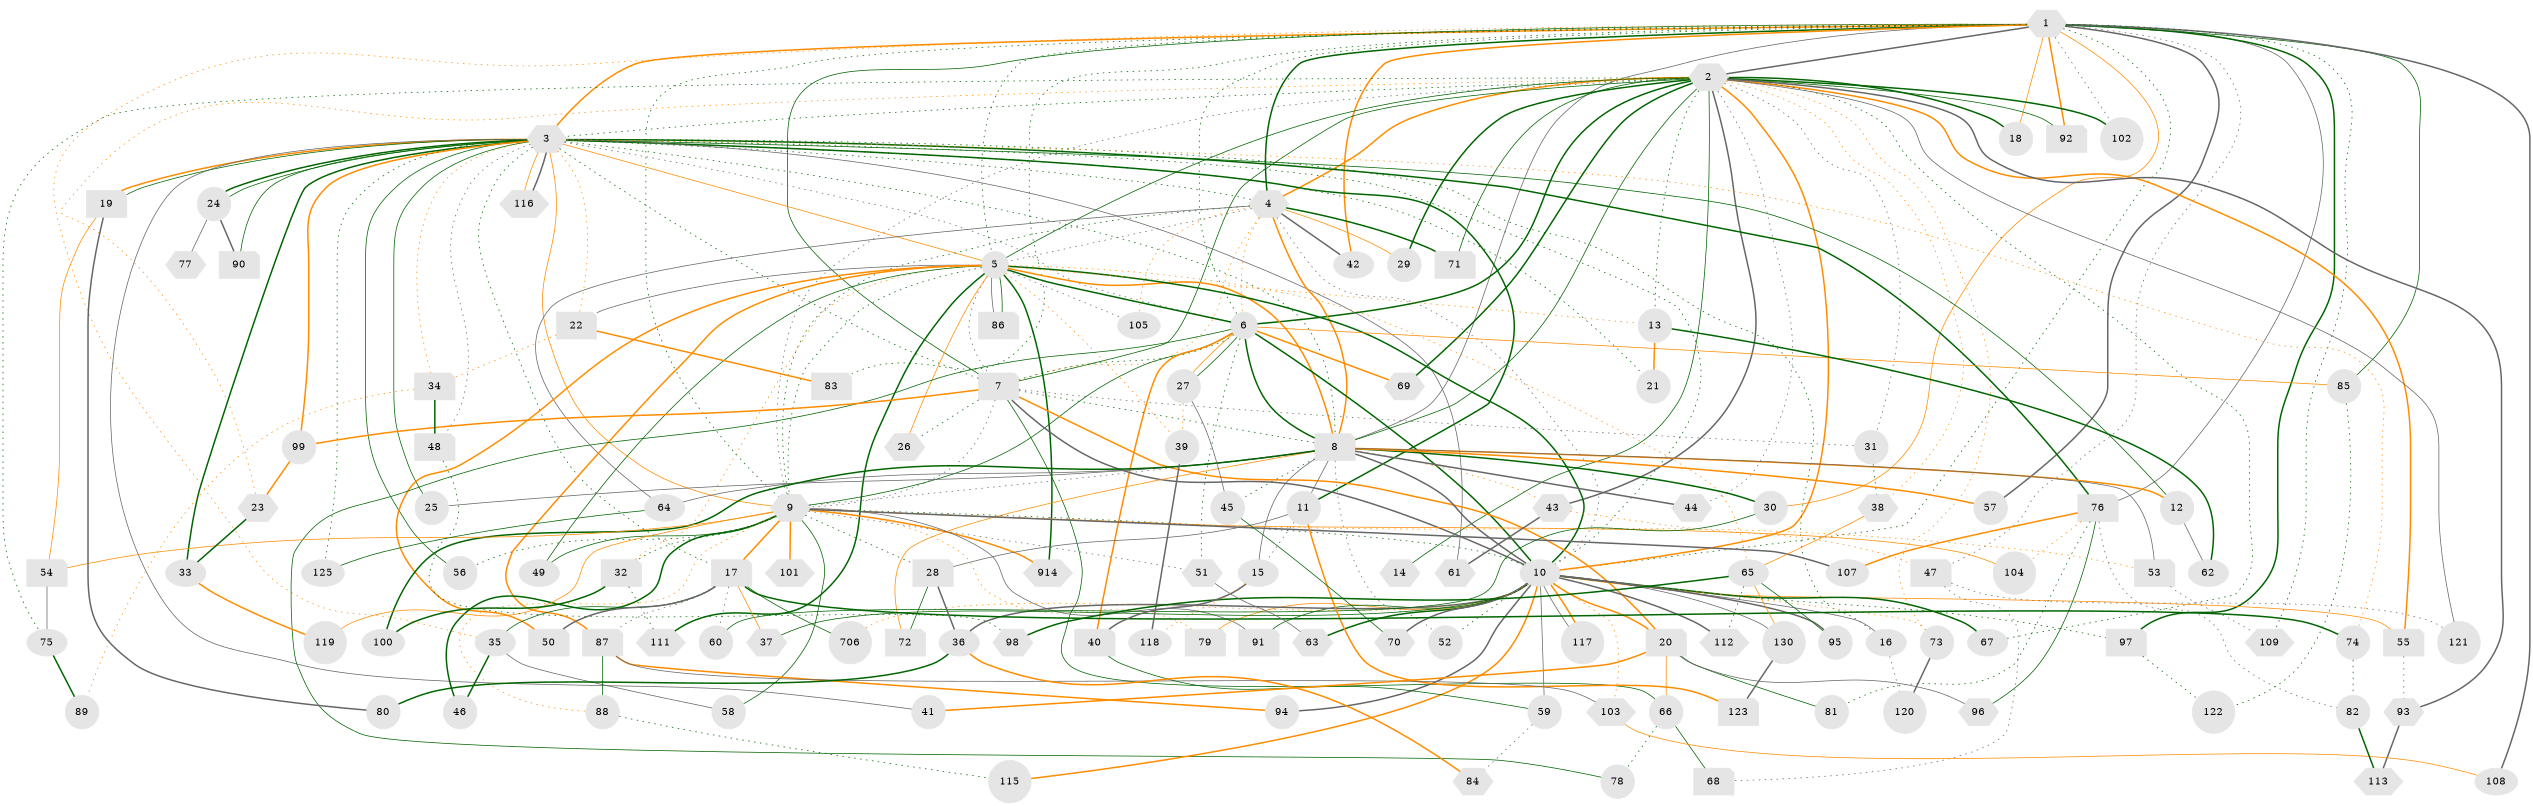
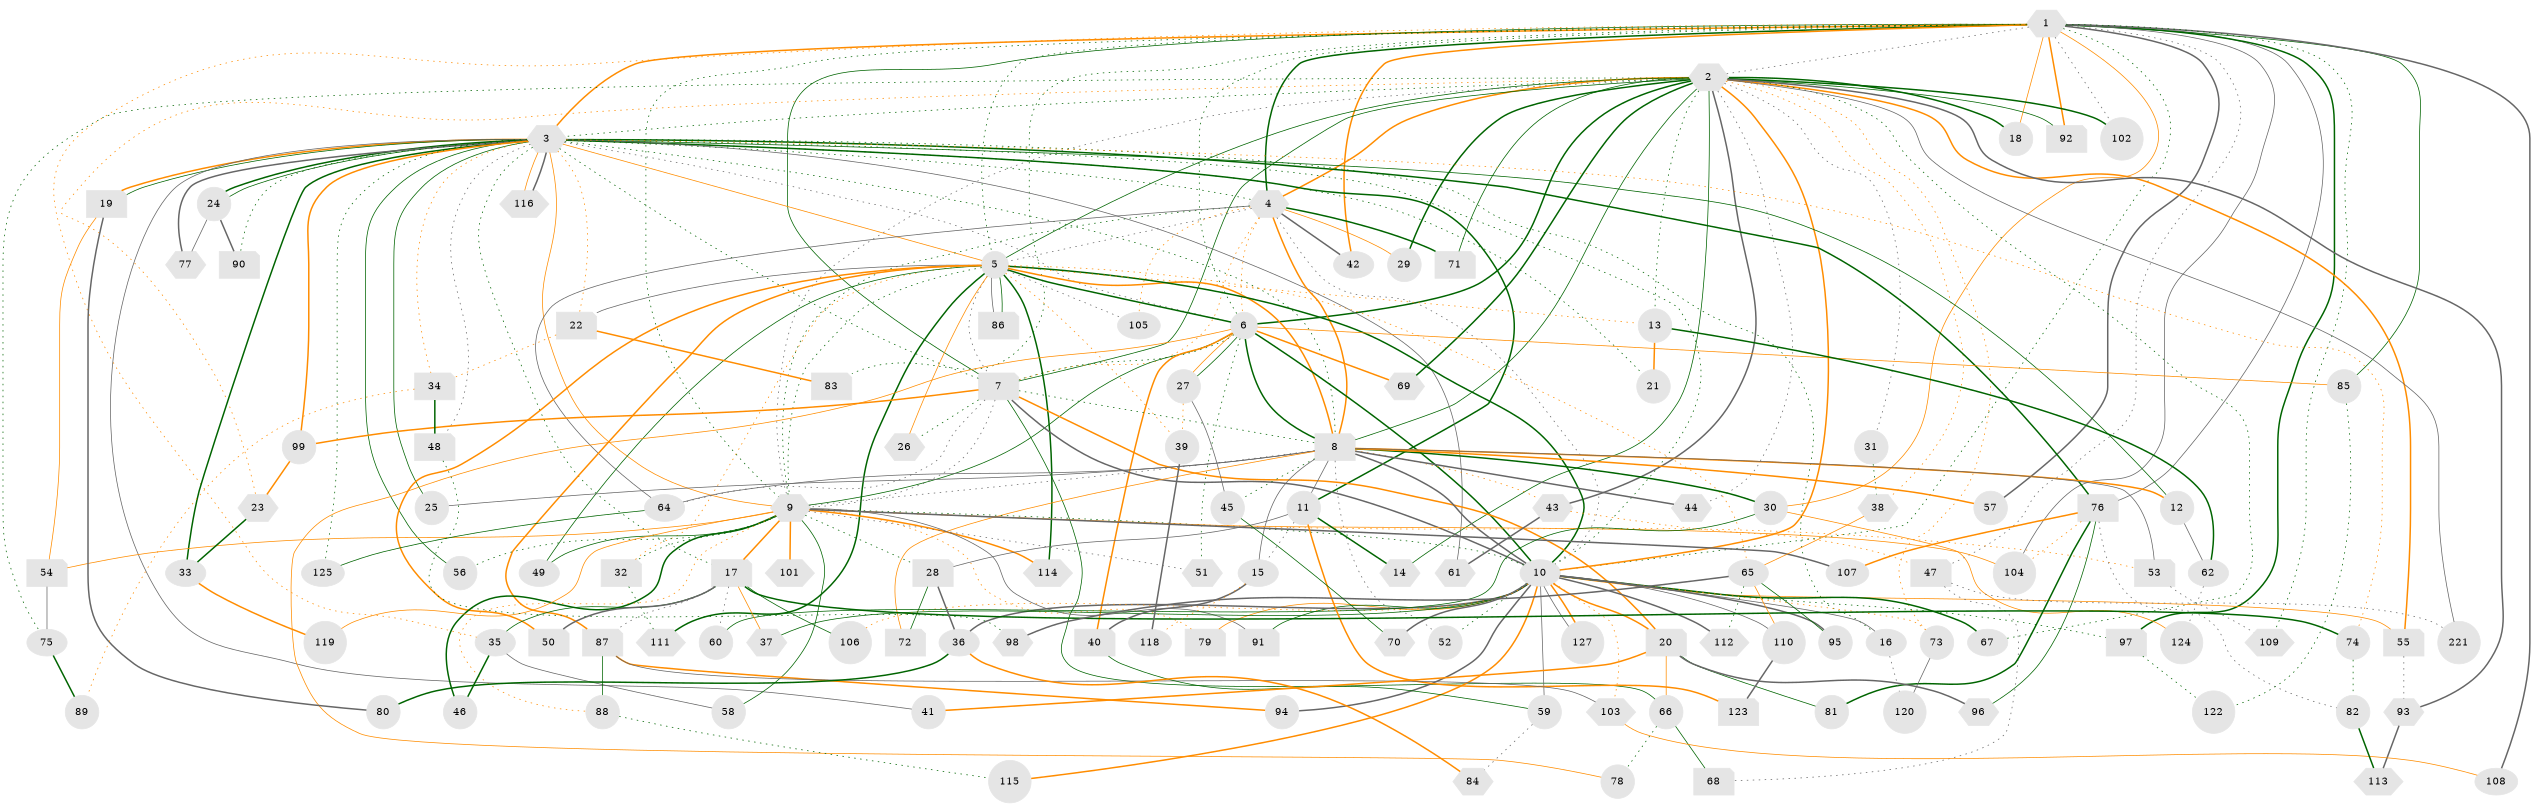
edge "1" -- "2": style bold -> dotted
edge "1" -- "8": now "1" -- "104"
edge "3" -- "77": added
edge "3" -- "90": style solid -> dotted
edge "7" -- "31": now "7" -- "64"
edge "11" -- "14": added
node "914": label "914" -> "114"
edge "65" -- "98": color darkgreen -> gray40
node "100": removed
node "706": label "706" -> "106"
node "63": removed
node "117": label "117" -> "127"
node "130": label "130" -> "110"
node "124": added
node "121": label "121" -> "221"
edge "76" -- "81": style dotted -> bold
edge "73" -- "120": style bold -> solid
edge "20" -- "96": style solid -> bold
edge "6" -- "78": color darkgreen -> darkorange
